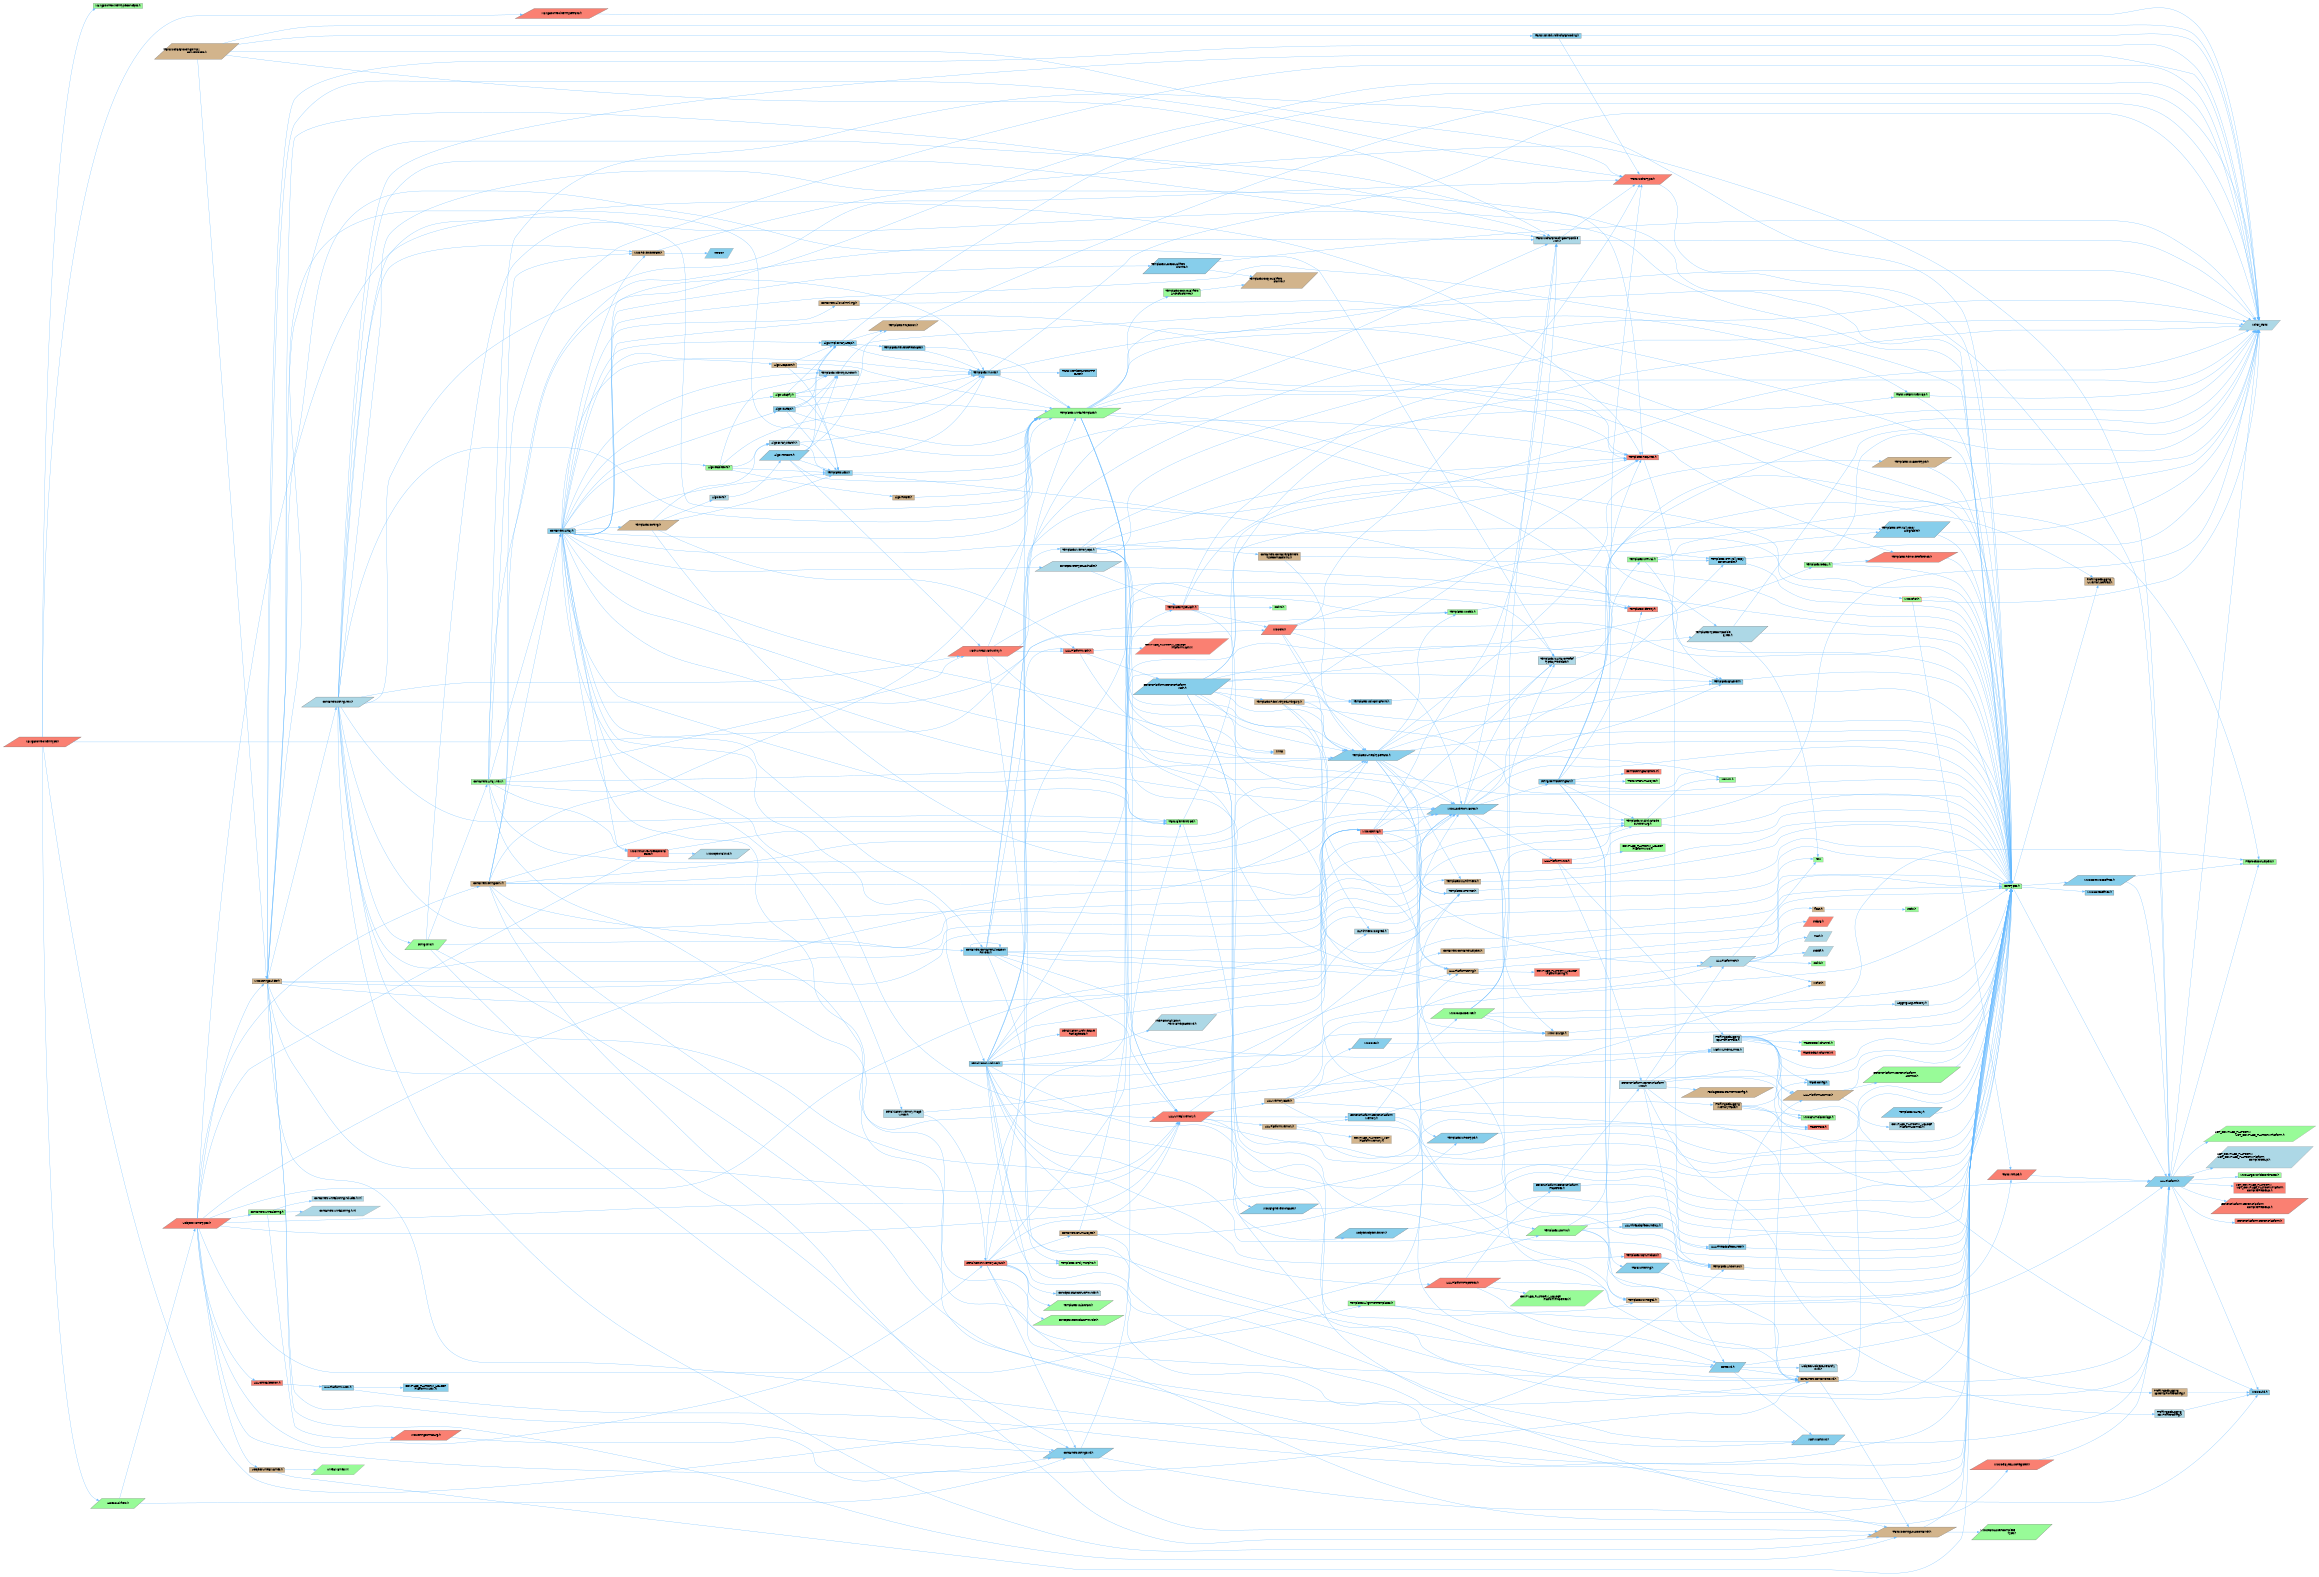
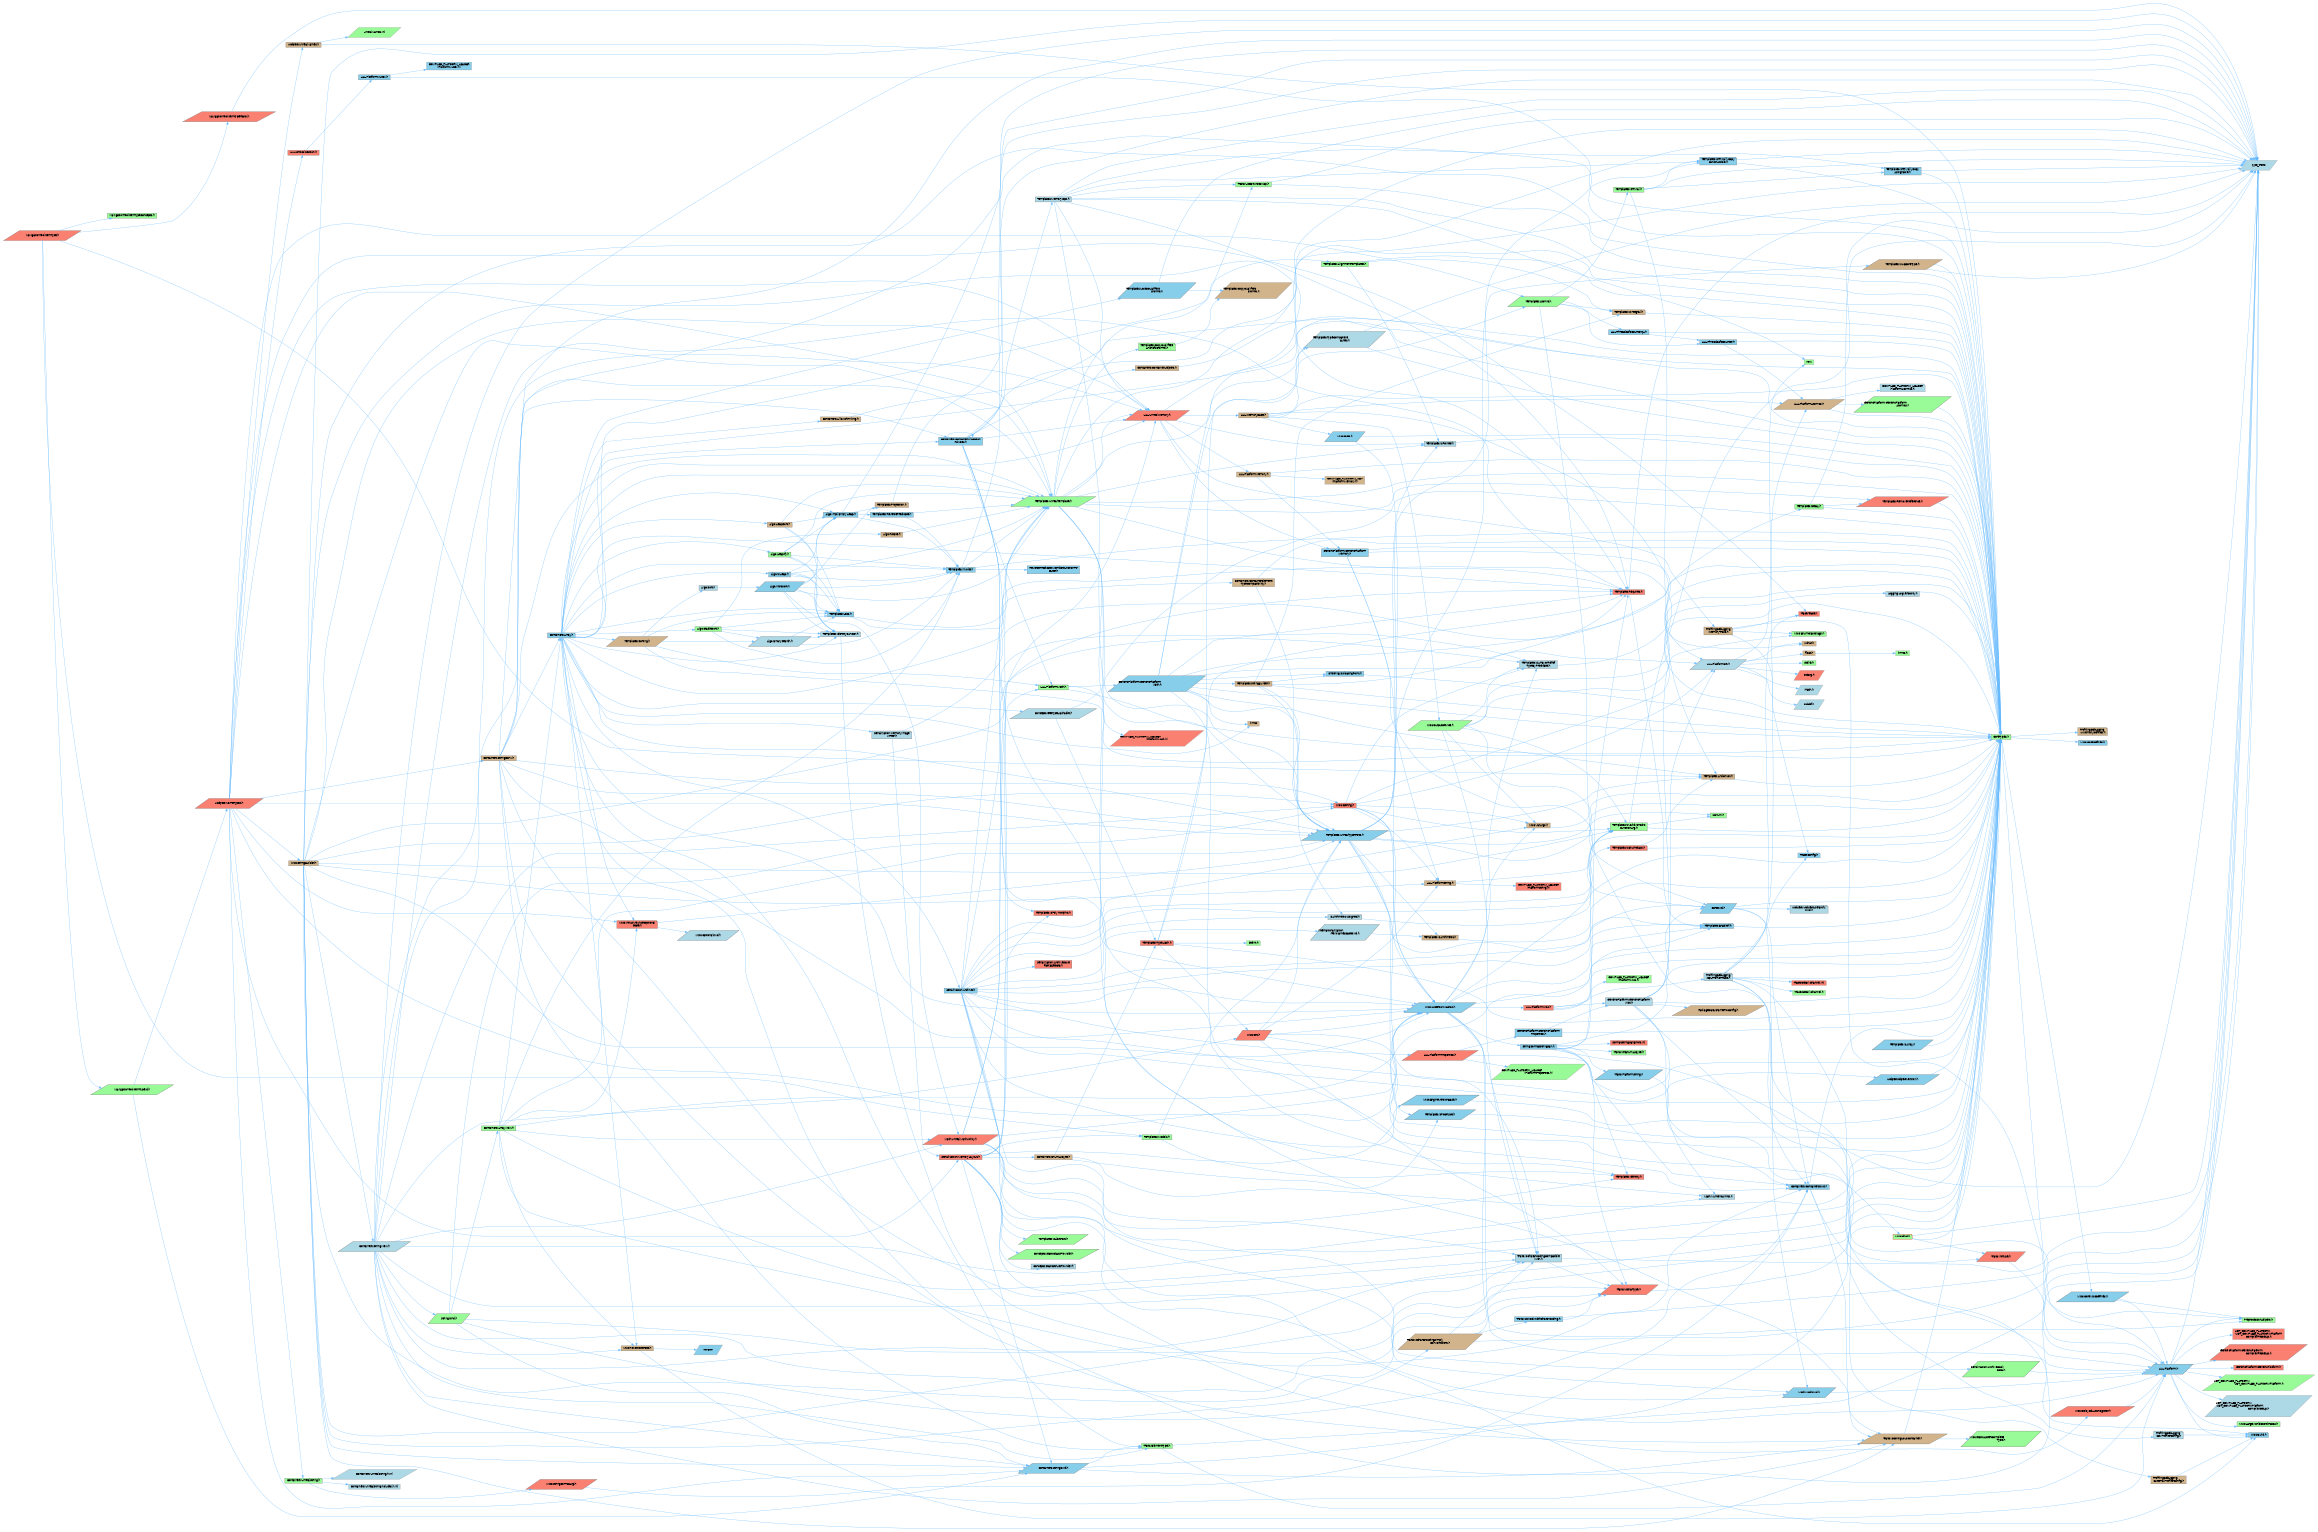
node "wchar_traits": label "wchar_traits" -> "type_traits"
node "Templates/Projection.h": shape parallelogram -> note
node "Traits/MemberFunctionPtr Outer.h": label "Traits/MemberFunctionPtr Outer.h" -> "ReversePredicate/MemberFunctionPtr Outer.h"
node "Algo/BinarySearch.h": shape note -> parallelogram
edge "Templates/IsArrayOrRefOf TypeByPredicate.h" -> "ProfilingDebugging /UMemoryDefines.h": now "Templates/IsArrayOrRefOf TypeByPredicate.h" -> "CoreTypes.h"
edge "Traits/IsCharEncodingSimply ConvertibleTo.h" -> "Misc/StringBuilder.h": reversed
node "Templates/IsTriviallyCopy Assignable.h": shape parallelogram -> box
node "HAL/PlatformMath.h": fillcolor salmon -> palegreen
edge "Templates/UnrealTypeTraits.h" -> "Templates/Models.h": reversed
node "Templates/ResolveTypeAmbiguity.h": label "Templates/ResolveTypeAmbiguity.h" -> "Templates/StringBuilder.h"
node "Templates/IsFloatingPoint.h": label "Templates/IsFloatingPoint.h" -> "IsTString/IsFloatingPoint.h"
edge "Templates/TypeCompatible Bytes.h" -> "new": removed
edge "Containers/ArrayView.h" -> "Traits/ElementType.h": removed
node "stdio.h": label "stdio.h" -> "limits.h"
node "Templates/IsPolymorphic.h": fillcolor palegreen -> salmon
node "Traits/IsTString.h": label "Traits/IsTString.h" -> "Traits/PlatformString.h"
edge "HAL/PlatformProperties.h" -> "CoreFwd.h": now "Misc/OutputDevice.h" -> "CoreFwd.h"
node "Serialization/ArchiveCook Data.h": added
node "Containers/ContainersFwd.h": fillcolor tan -> skyblue
node "LosesQualifiers.h": label "LosesQualifiers.h" -> "NavigationToolItemTypeId.h"
